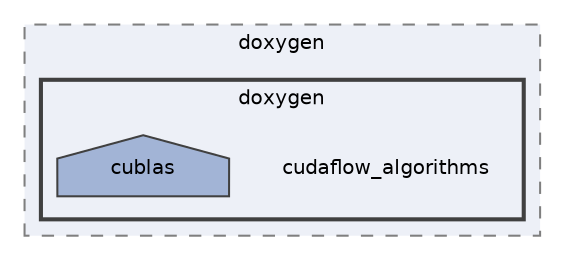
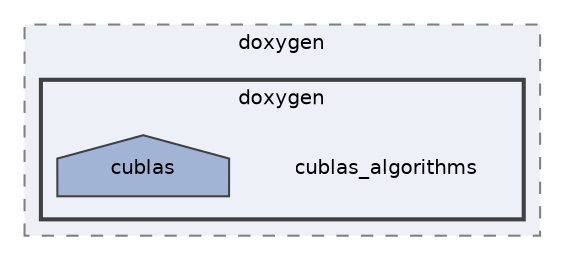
node "cudaflow_algorithms": label "cudaflow_algorithms" -> "cublas_algorithms"
